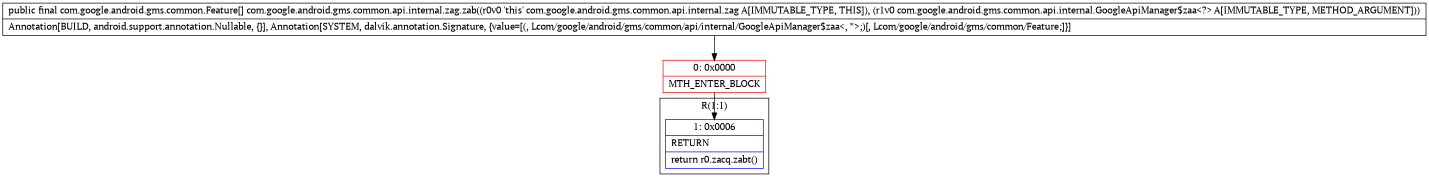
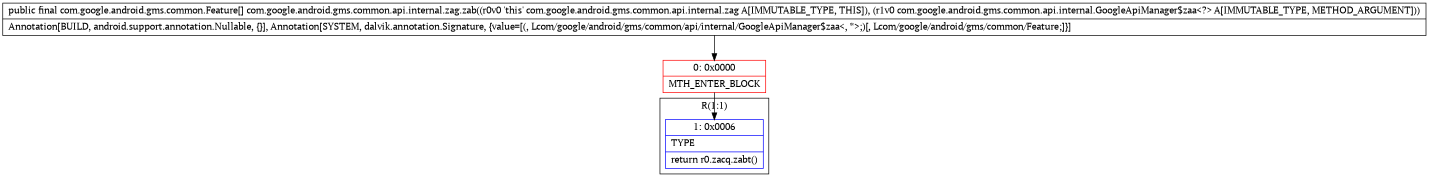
node "1: 0x0006": text "RETURN" -> "TYPE"
